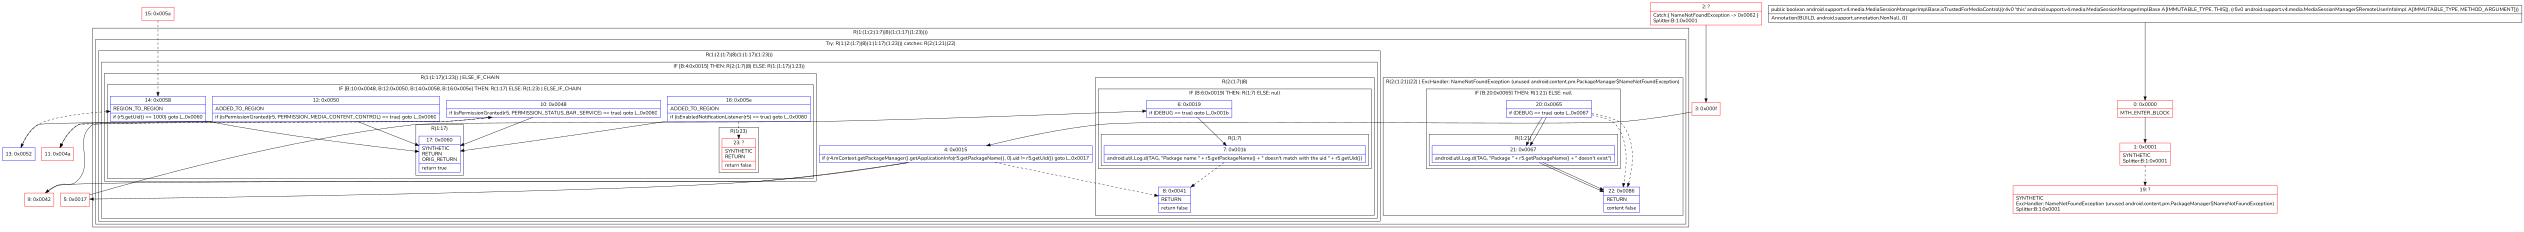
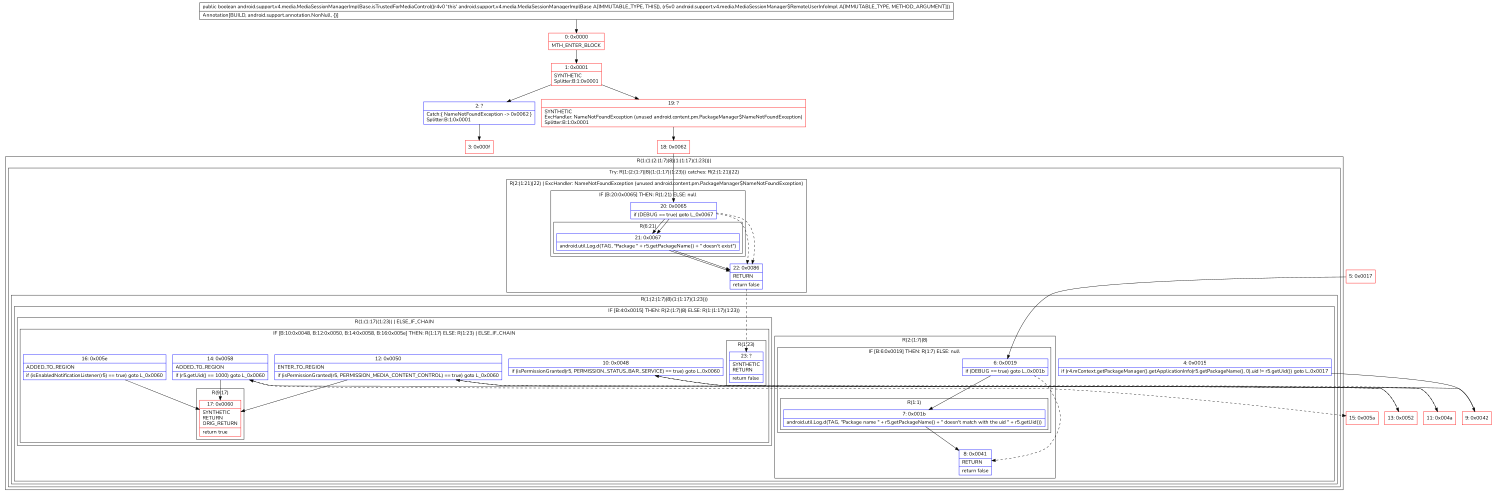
node "2: ?": color red -> blue
edge "15: 0x005a" -> "14: 0x0058": reversed
edge "1: 0x0001" -> "2: ?": added
node "14: 0x0058": text "REGION_TO_REGION" -> "ADDED_TO_REGION"
node "12: 0x0050": text "ADDED_TO_REGION" -> "ENTER_TO_REGION"
edge "13: 0x0052" -> "14: 0x0058": style dashed -> solid
edge "12: 0x0050" -> "11: 0x004a": reversed
edge "3: 0x000f" -> "4: 0x0015": removed
edge "12: 0x0050" -> "13: 0x0052": style solid -> dashed
cluster "R(1:17)": label "R(1:17)" -> "R(9:17)"
edge "16: 0x005e" -> "23: ?": now "22: 0x0086" -> "23: ?"
edge "10: 0x0048" -> "17: 0x0060": removed
cluster "R(1:7)": label "R(1:7)" -> "R(1:1)"
cluster "R(1:21)": label "R(1:21)" -> "R(6:21)"
node "18: 0x0062": added
node "13: 0x0052": color blue -> red
node "17: 0x0060": color blue -> red
node "23: ?": color red -> blue
edge "7: 0x001b" -> "8: 0x0041": style dashed -> solid
edge "1: 0x0001" -> "19: ?": style dashed -> solid
edge "4: 0x0015" -> "8: 0x0041": now "6: 0x0019" -> "8: 0x0041"
edge "4: 0x0015" -> "5: 0x0017": removed
node "22: 0x0086": text "content false" -> "return false"
